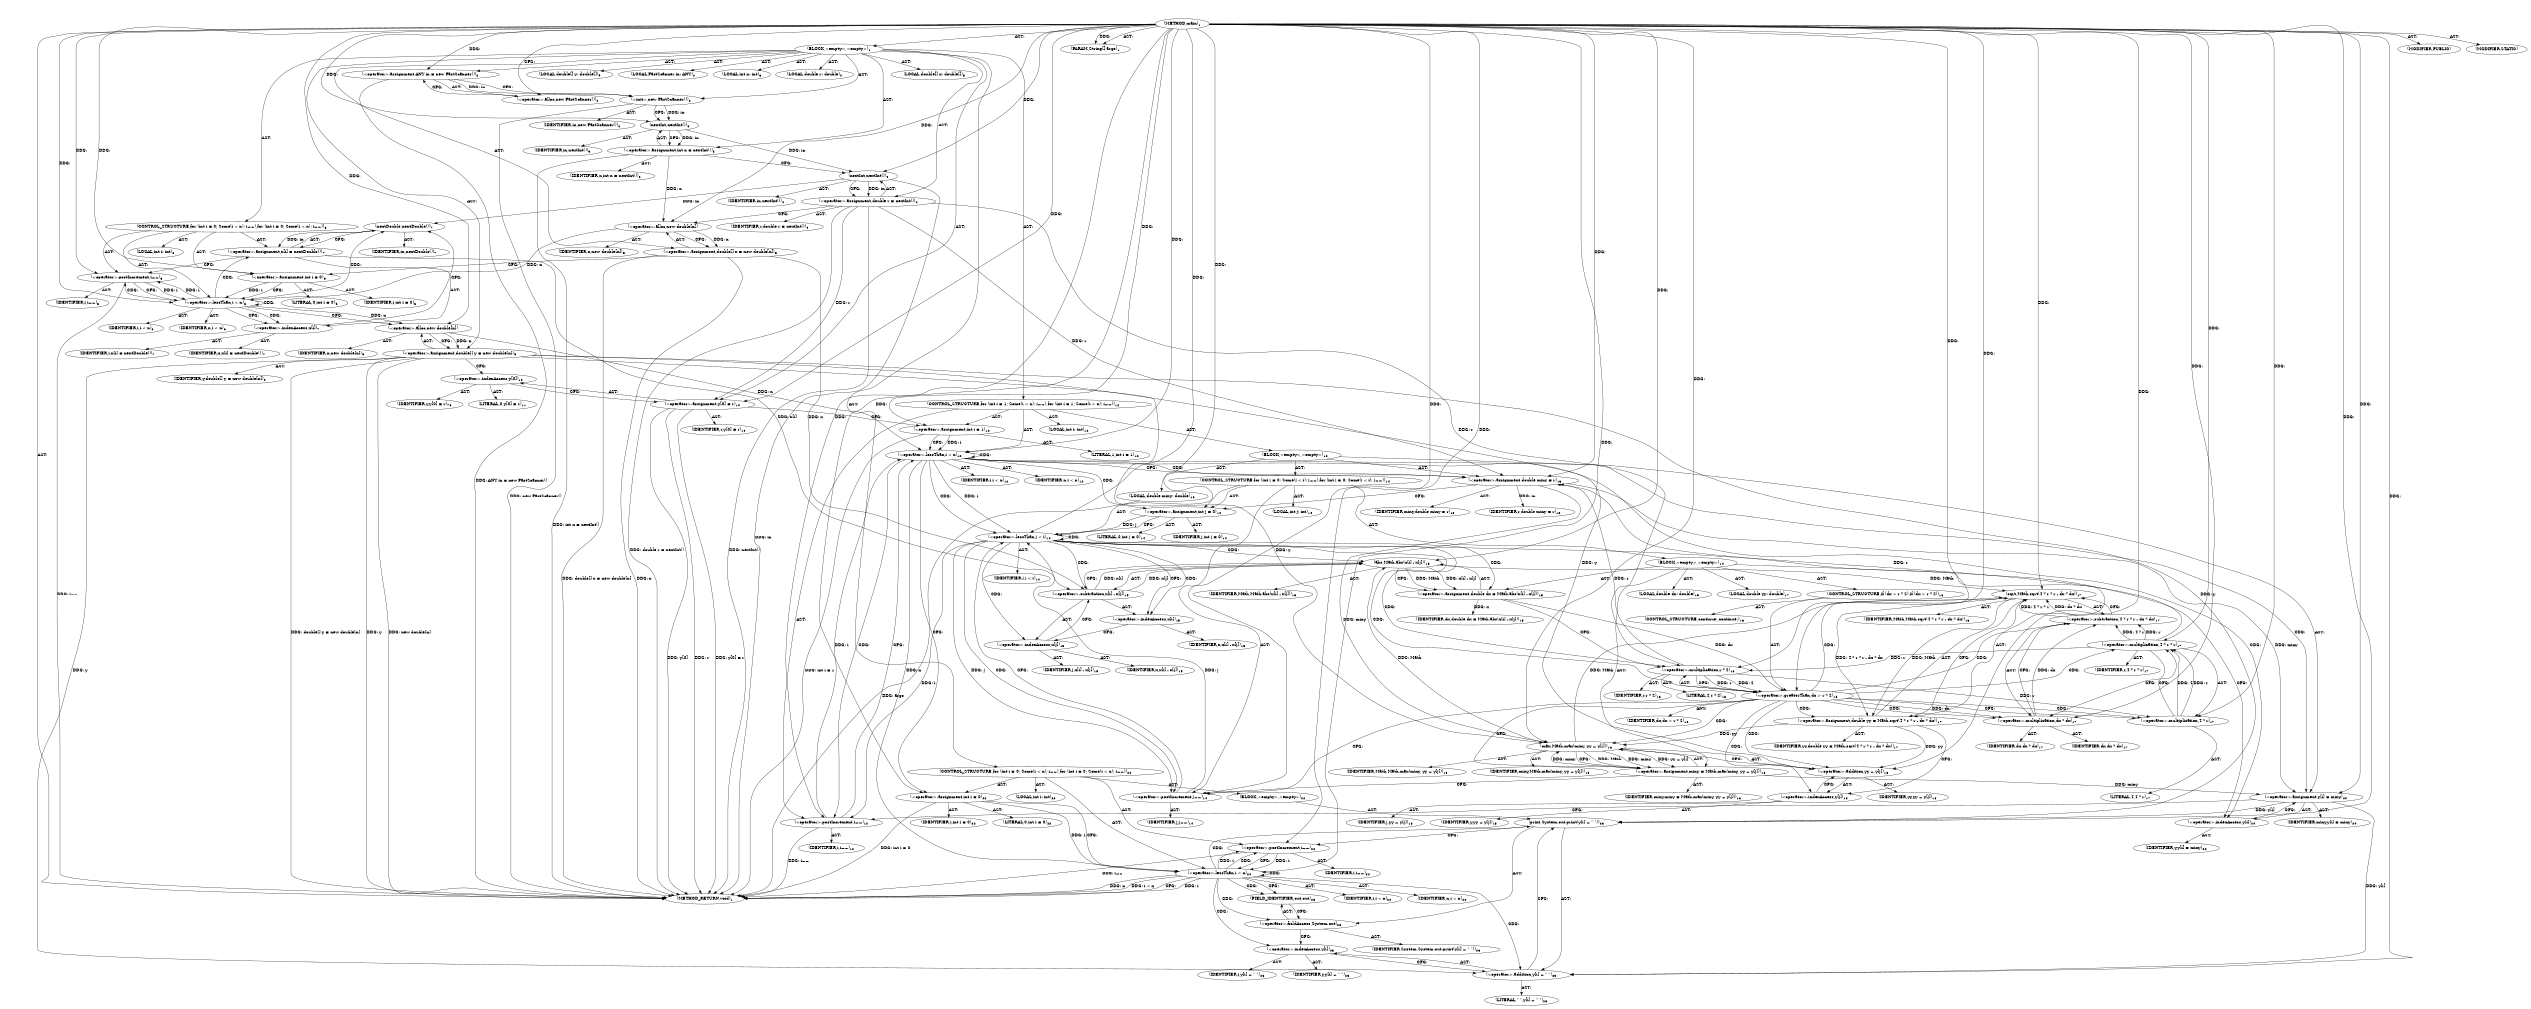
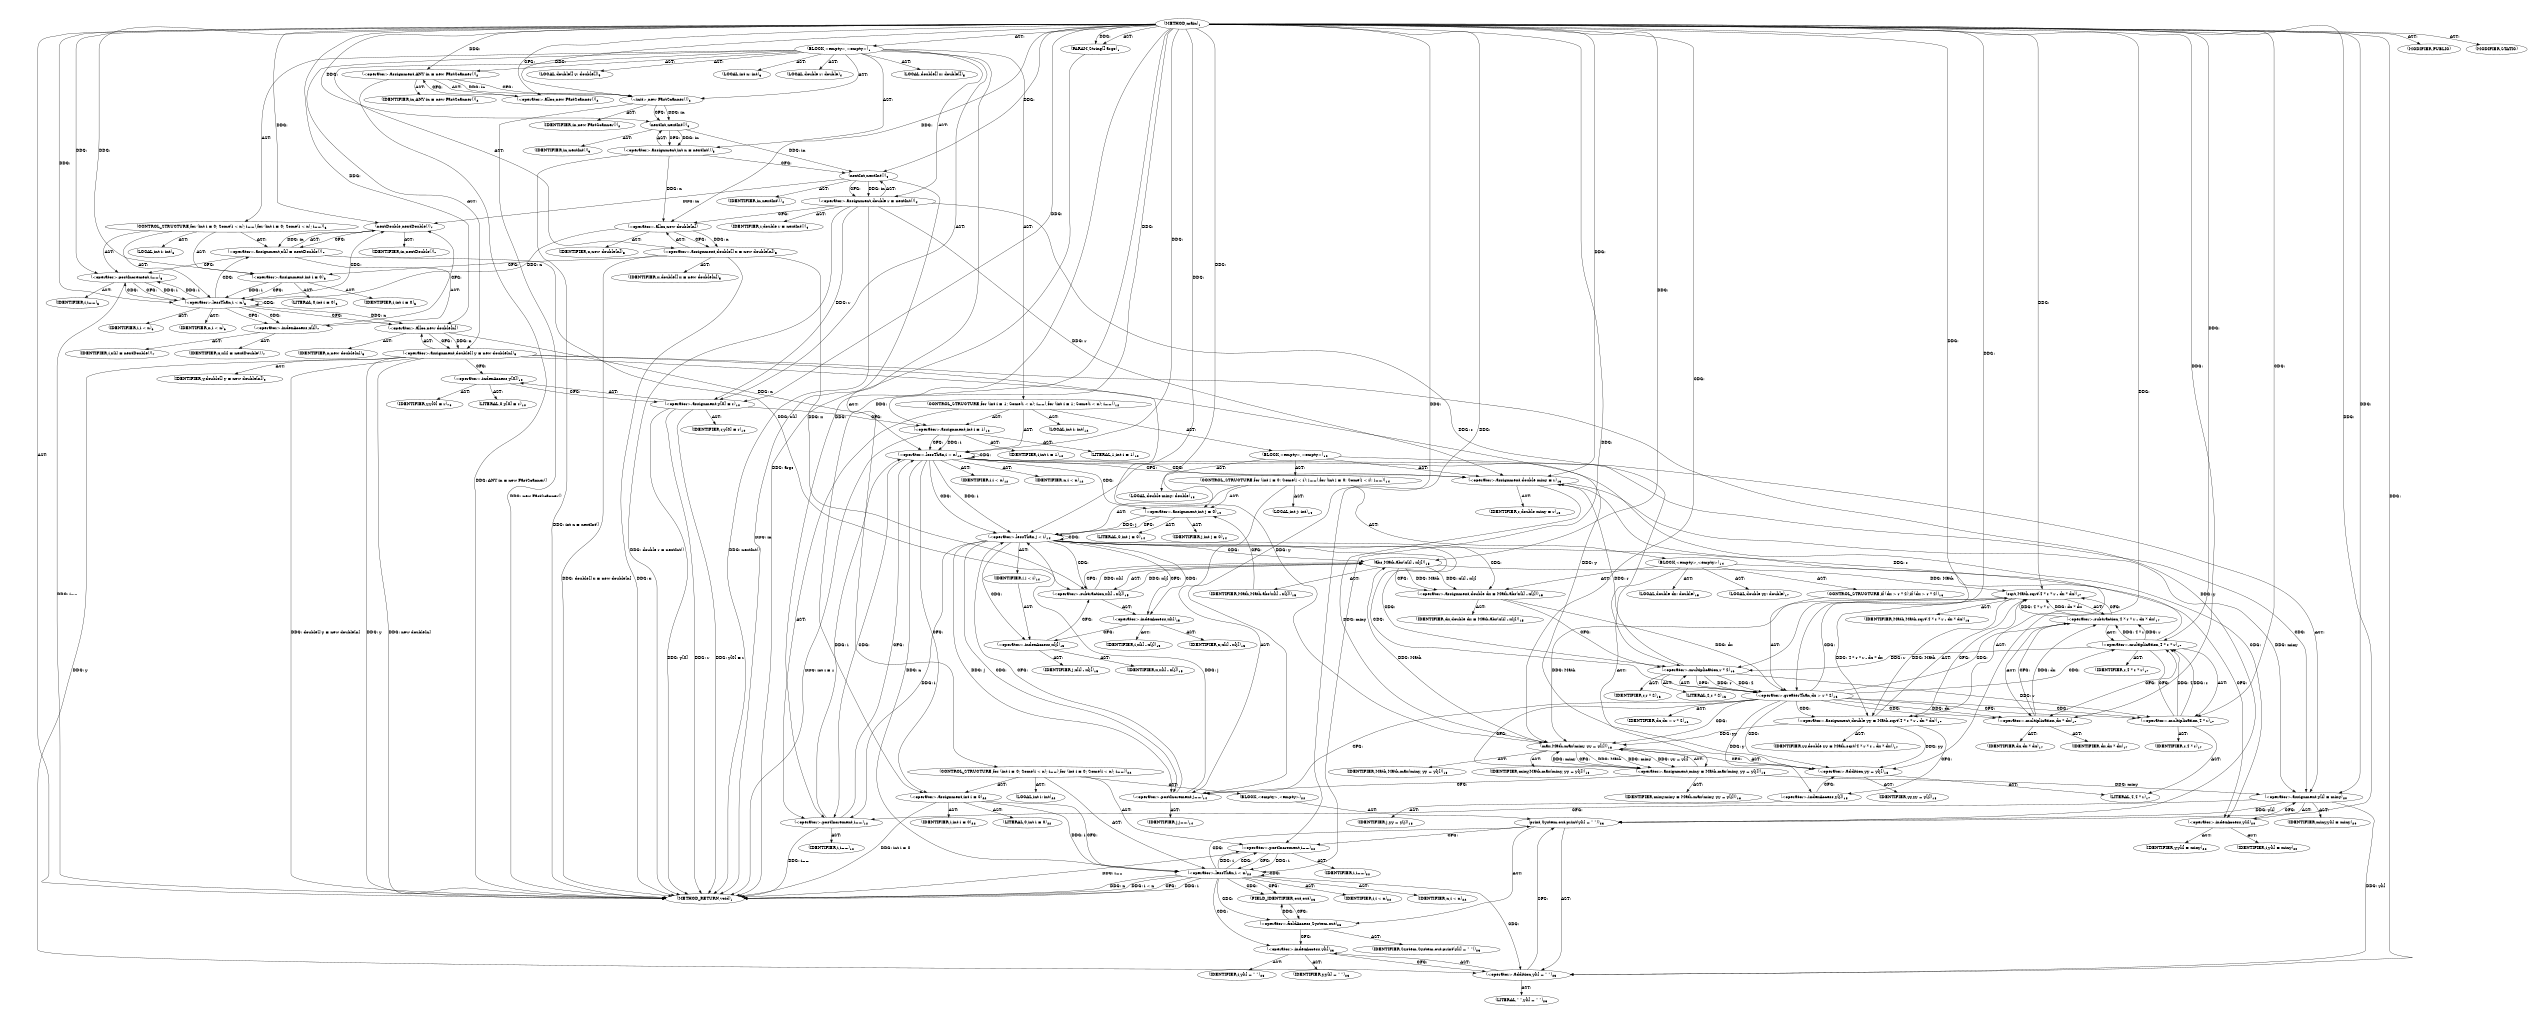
edge "(METHOD,main)" -> "(nextDouble,nextDouble())": added, label "DDG:"
edge "(METHOD,main)" -> "(<init>,new FastScanner())": added, label "DDG:"
node "(LOCAL,FastScanner in: ANY)": removed
node "(IDENTIFIER,in,ANY in = new FastScanner())": added
node "(IDENTIFIER,n,int n = nextInt())": removed
node "(IDENTIFIER,x,double[] x = new double[n])": added
edge "(METHOD,main)" -> "(<operator>.multiplication,4 * r)": label "DDG: " -> "CDG: "
edge "(METHOD,main)" -> "(max,Math.max(miny, yy + y[j]))": label "DDG: " -> "CDG: "
node "(LITERAL,0,y[0] = r)": text "11" -> "10"
node "(IDENTIFIER,i,int i = 1)": added
edge "(<operator>.assignment,double miny = r)" -> "(IDENTIFIER,r,double miny = r)": label "DDG: in" -> "AST: "
edge "(<operator>.assignment,double miny = r)" -> "(<operator>.assignment,int j = 0)": now "(IDENTIFIER,Math,Math.abs(x[i] - x[j]))" -> "(<operator>.assignment,int j = 0)"
node "(IDENTIFIER,miny,double miny = r)": removed
edge "(<operator>.assignment,double dx = Math.abs(x[i] - x[j]))" -> "(abs,Math.abs(x[i] - x[j]))": removed, label "AST:"
edge "(<operator>.assignment,double dx = Math.abs(x[i] - x[j]))" -> "(IDENTIFIER,dx,double dx = Math.abs(x[i] - x[j]))": label "DDG: x" -> "AST: "
edge "(<operator>.subtraction,x[i] - x[j])" -> "(<operator>.indexAccess,x[j])": now "(IDENTIFIER,j,j < i)" -> "(<operator>.indexAccess,x[j])"
node "(CONTROL_STRUCTURE,continue;,continue;)": removed
edge "(max,Math.max(miny, yy + y[j]))" -> "(sqrt,Math.sqrt(4 * r * r - dx * dx))": reversed
edge "(<operator>.subtraction,4 * r * r - dx * dx)" -> "(<operator>.multiplication,4 * r * r)": added, label "AST:"
node "(IDENTIFIER,i,x[i] - x[j])": added
edge "(LOCAL,double miny: double)" -> "(METHOD_RETURN,void)": now "(PARAM,String[] args)" -> "(METHOD_RETURN,void)"
edge "(<operator>.greaterThan,dx > r * 2)" -> "(IDENTIFIER,dx,dx > r * 2)": label "ANY: " -> "AST: "
edge "(<operator>.greaterThan,dx > r * 2)" -> "(<operator>.indexAccess,y[j])": label "CDG: " -> "DDG: y"
node "(IDENTIFIER,r,4 * r)": added
edge "(<operator>.addition,yy + y[j])" -> "(<operator>.indexAccess,y[j])": now "(<operator>.addition,yy + y[j])" -> "(LITERAL,4,4 * r)"
node "(IDENTIFIER,y,yy + y[j])": removed
node "(IDENTIFIER,i,y[i] = miny)": added
edge "(<operator>.fieldAccess,System.out)" -> "(FIELD_IDENTIFIER,out,out)": label "AST: " -> "DDG: "
